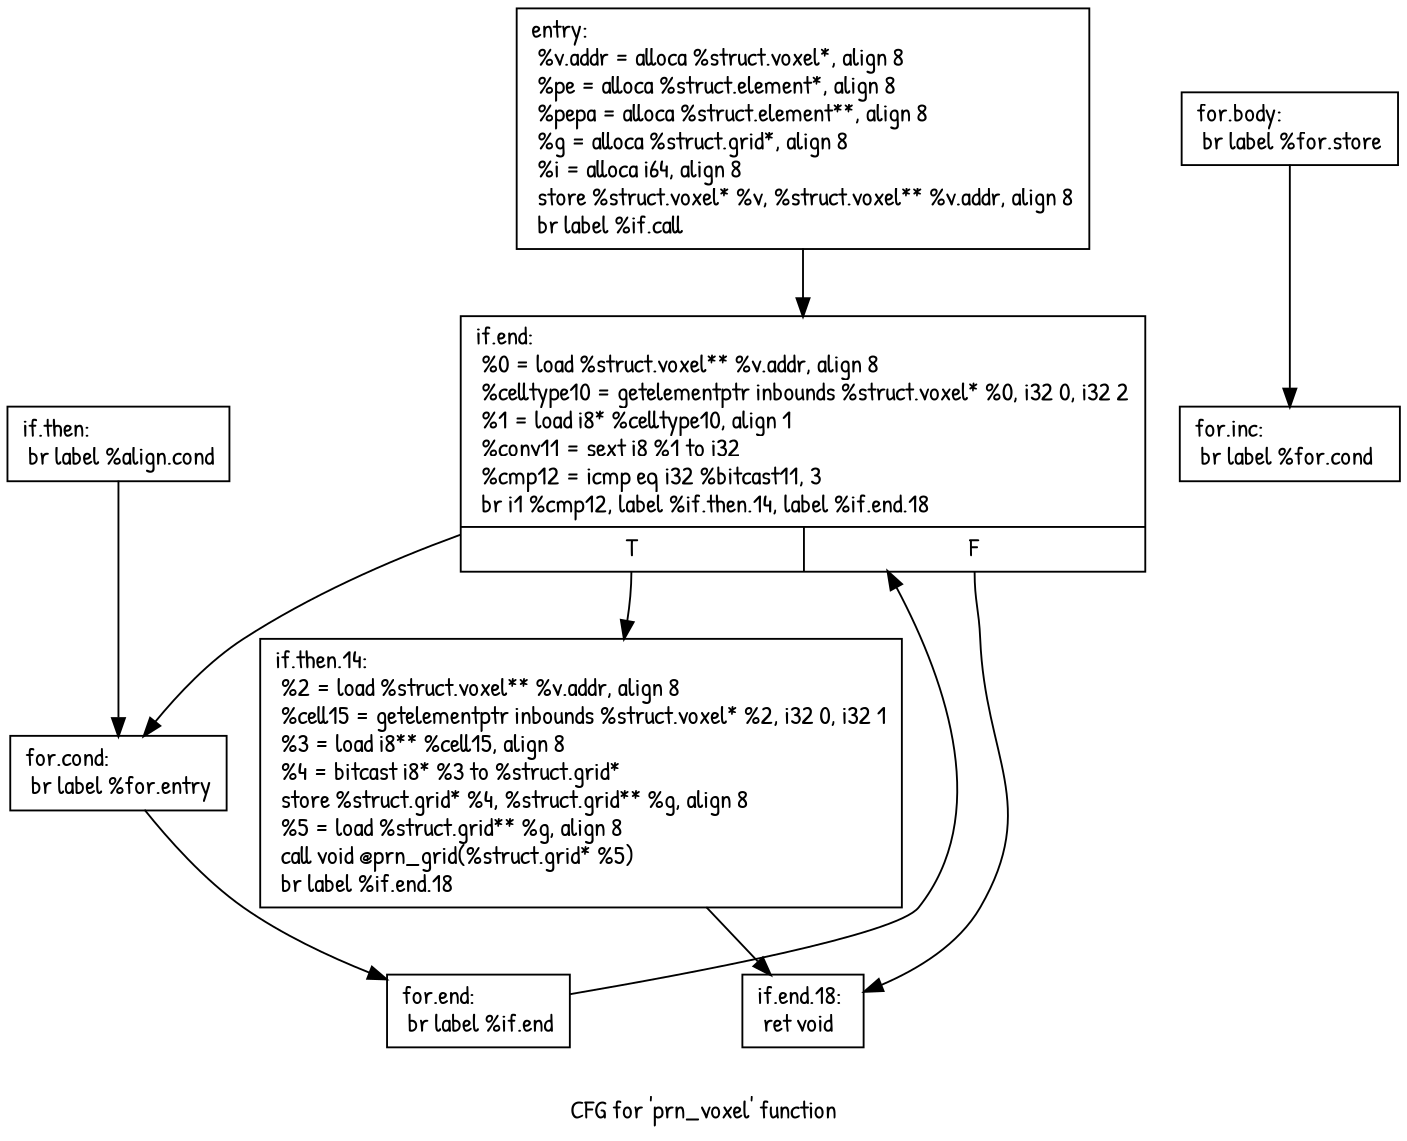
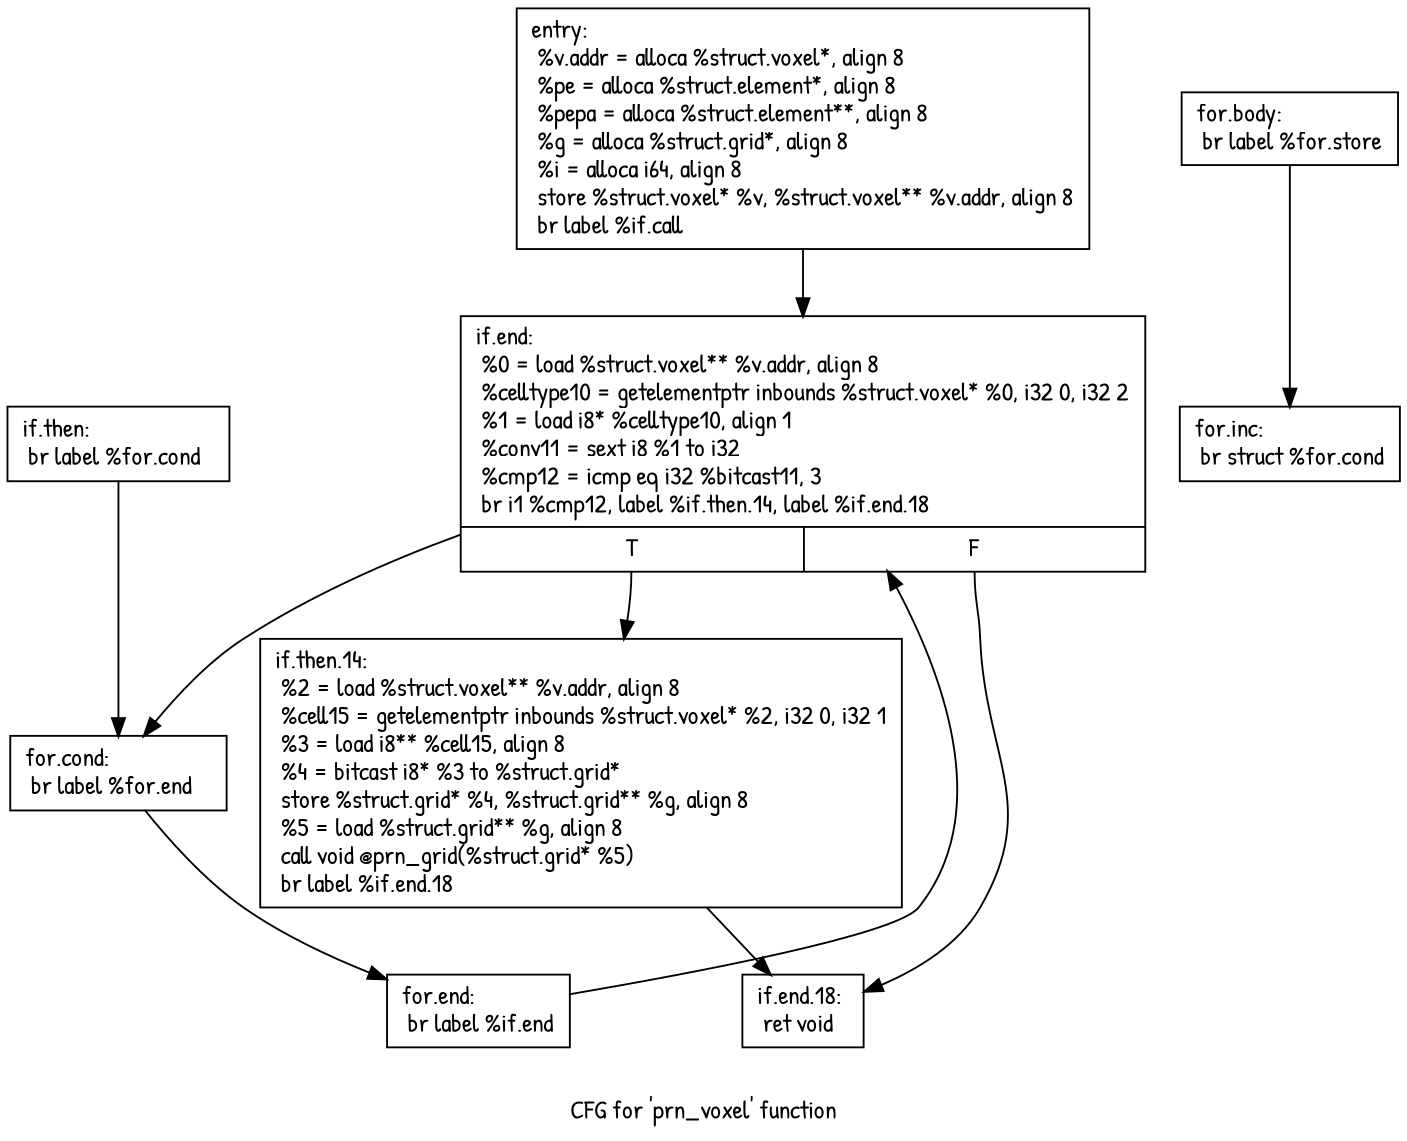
node "if.then:": text "br label %align.cond" -> "br label %for.cond"
node "for.inc:": text "br label %for.cond" -> "br struct %for.cond"
node "for.cond:": text "br label %for.entry" -> "br label %for.end"
